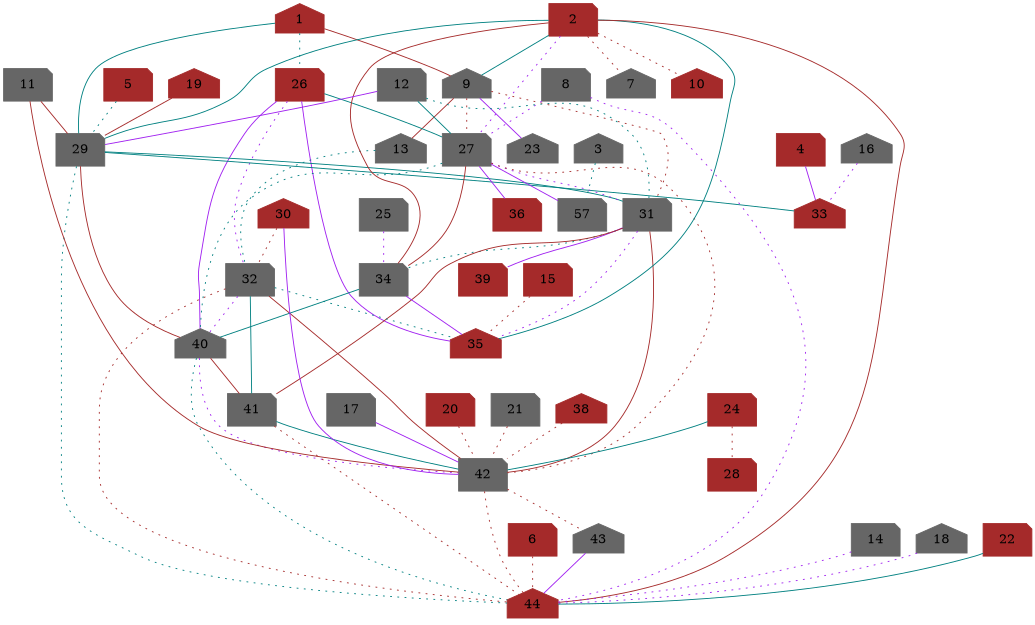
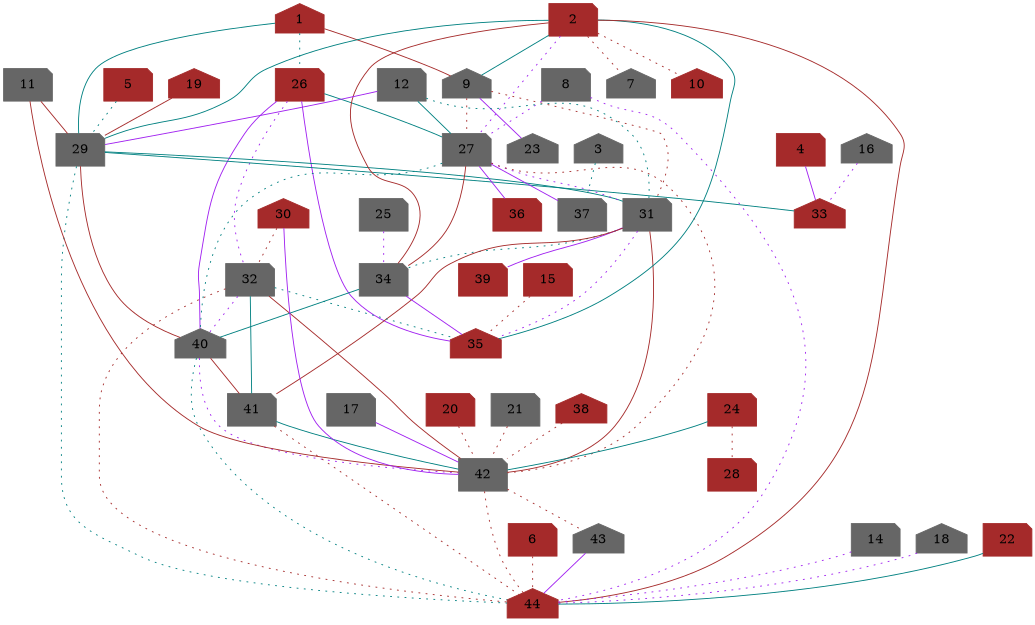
node "13": removed
node "57": label "57" -> "37"
